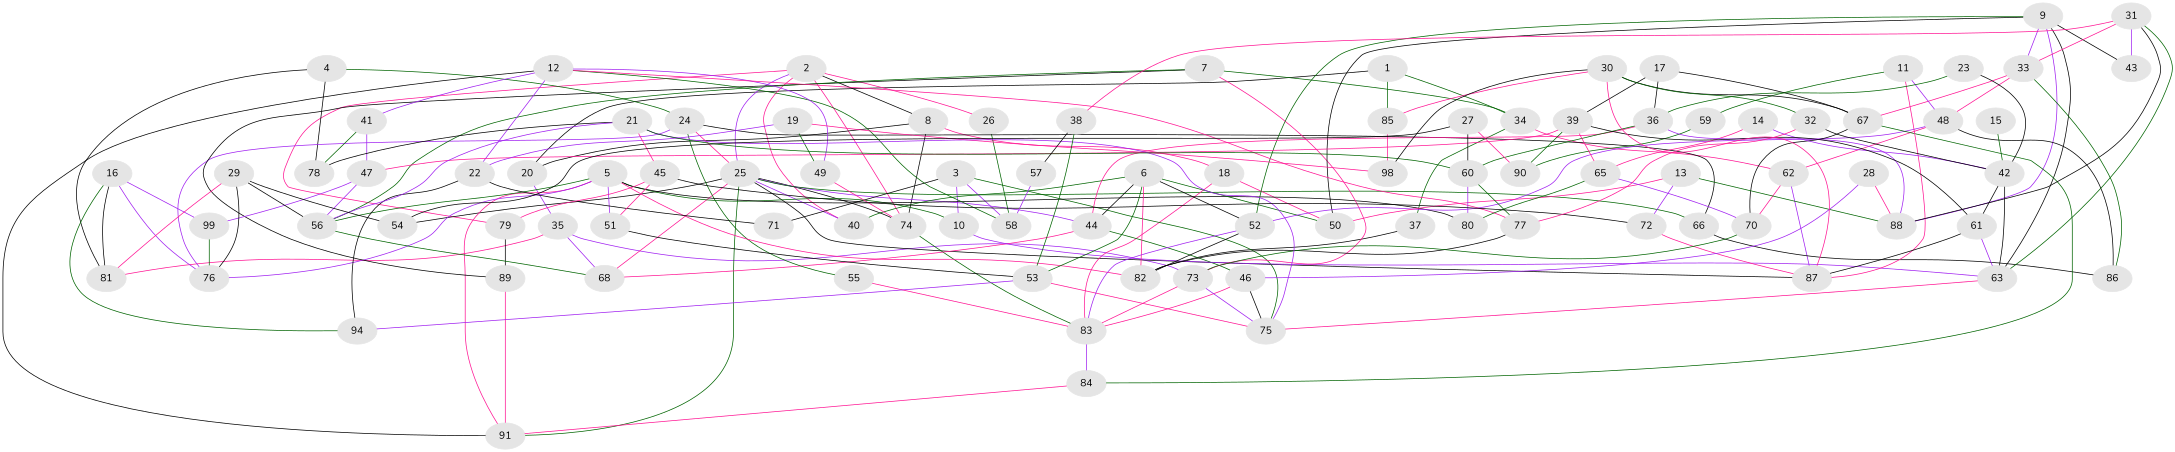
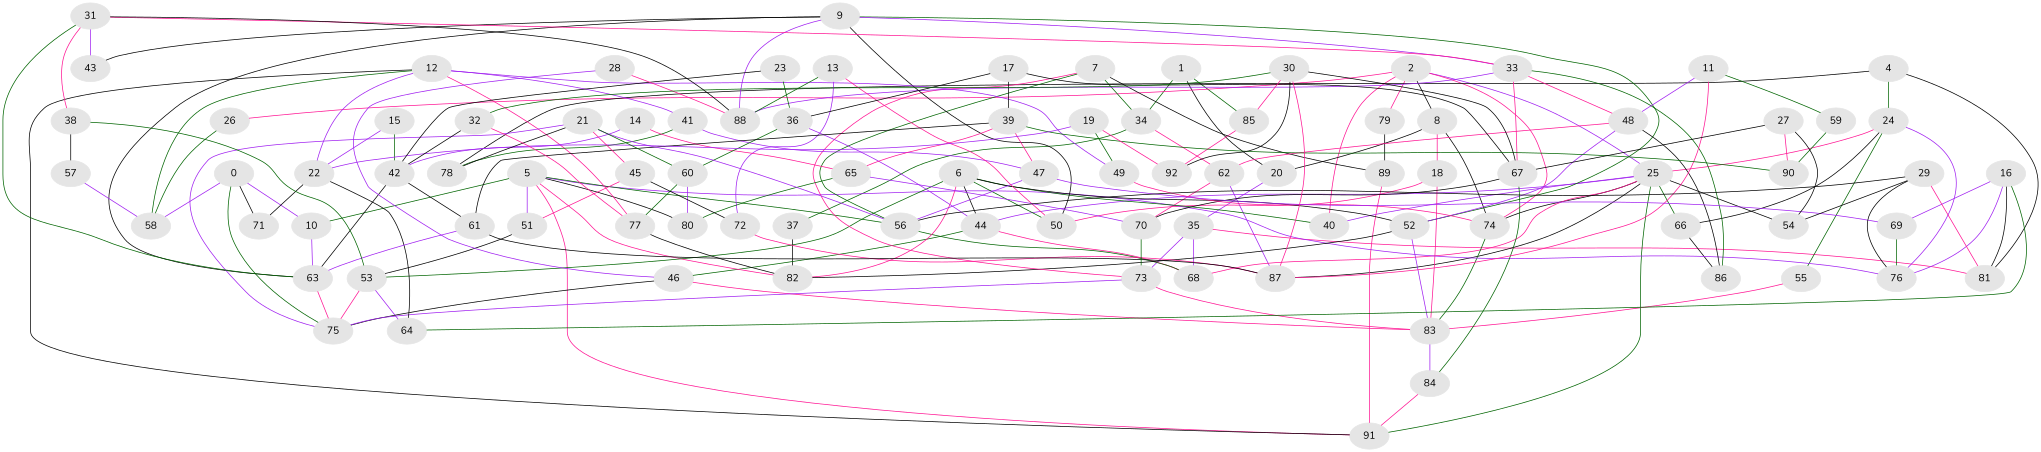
edge "36" -- "88": now "33" -- "88"
edge "36" -- "44": color deeppink -> purple
edge "15" -- "22": added
edge "27" -- "60": now "27" -- "67"
node "3": label "3" -> "0"
node "98": label "98" -> "92"
edge "45" -- "79": removed
node "99": label "99" -> "69"
node "94": label "94" -> "64"
